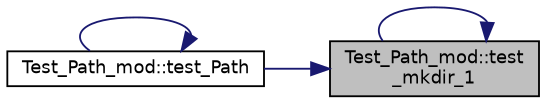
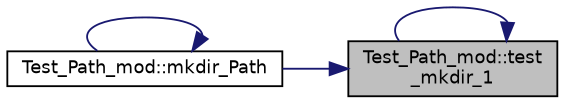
node "Test_Path_mod::test_Path": label "Test_Path_mod::test_Path" -> "Test_Path_mod::mkdir_Path"
